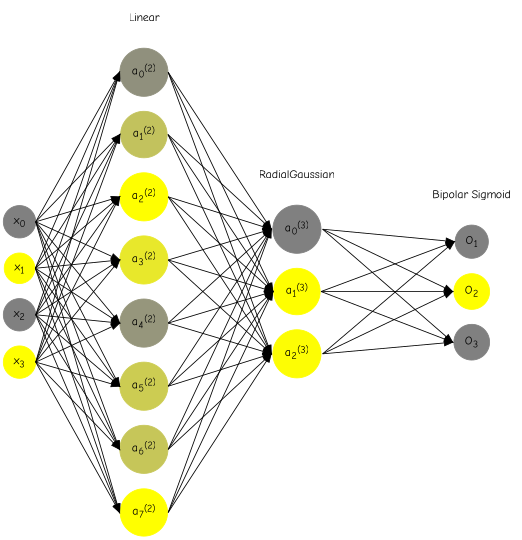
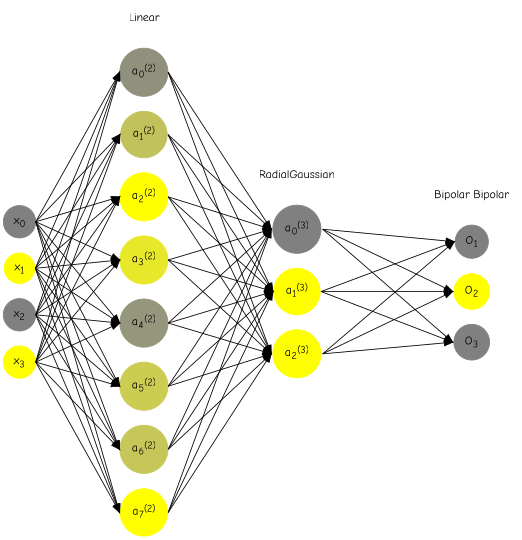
node "Bipolar Sigmoid": label "Bipolar Sigmoid" -> "Bipolar Bipolar"
